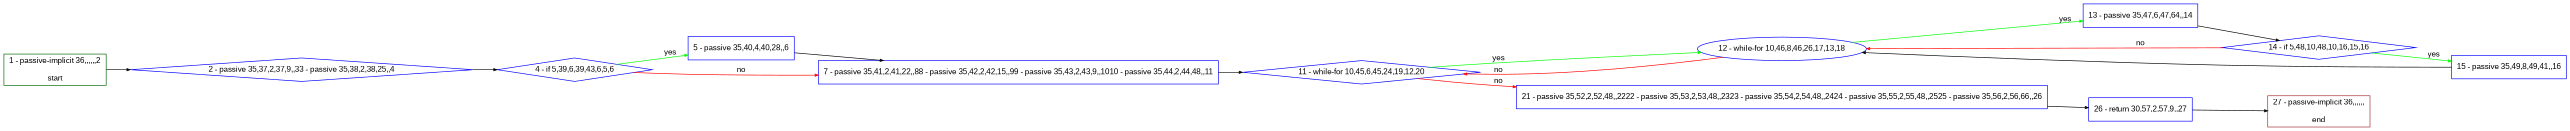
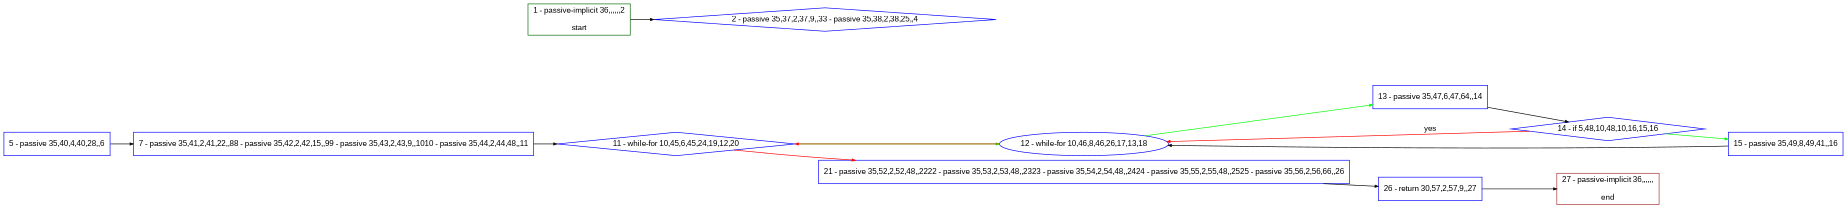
edge "14 - if 5,48,10,48,10,16,15,16" -> "12 - while-for 10,46,8,46,26,17,13,18": label "no" -> "yes"
node "4 - if 5,39,6,39,43,6,5,6": removed
edge "12 - while-for 10,46,8,46,26,17,13,18" -> "11 - while-for 10,45,6,45,24,19,12,20": label "no" -> "yes"
